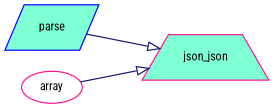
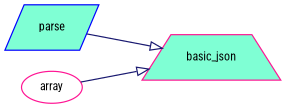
node "json_json": label "json_json" -> "basic_json"
